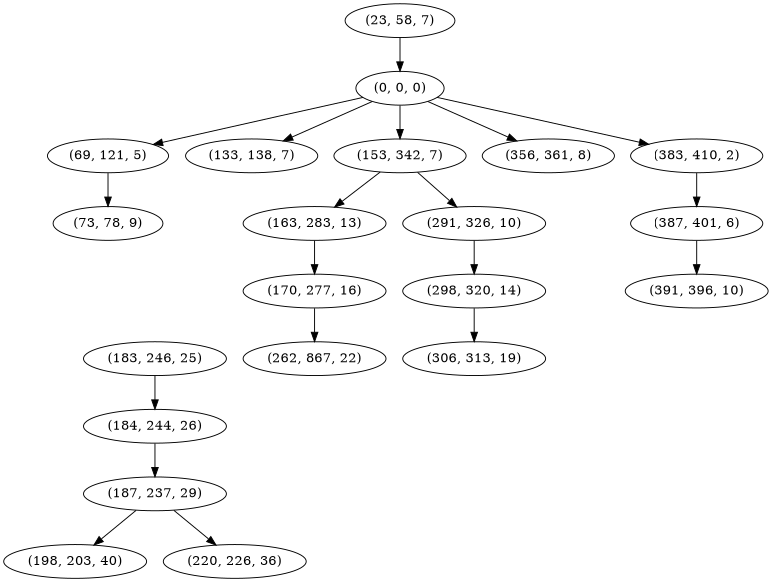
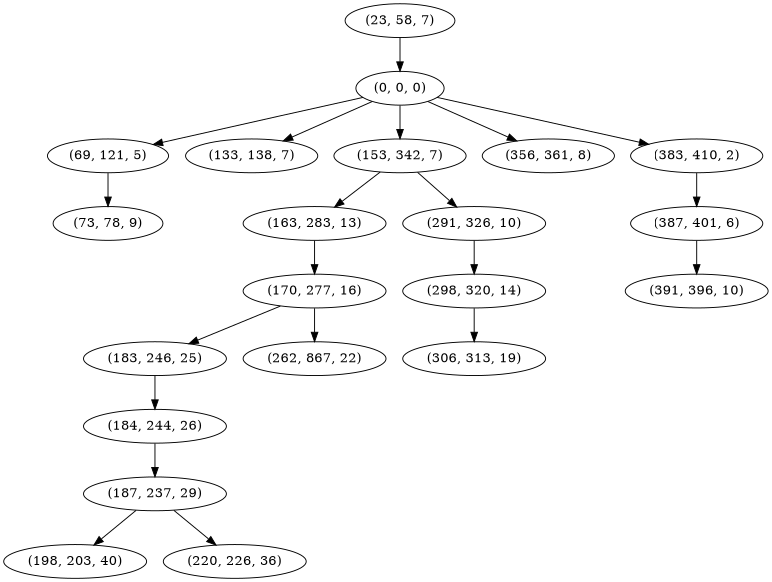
edge "(170, 277, 16)" -> "(183, 246, 25)": added
